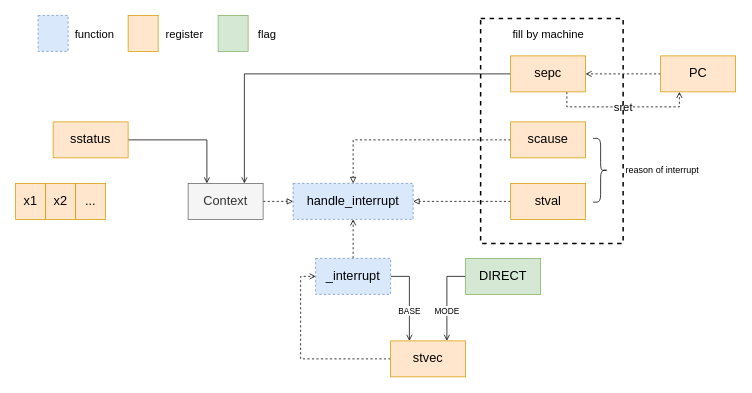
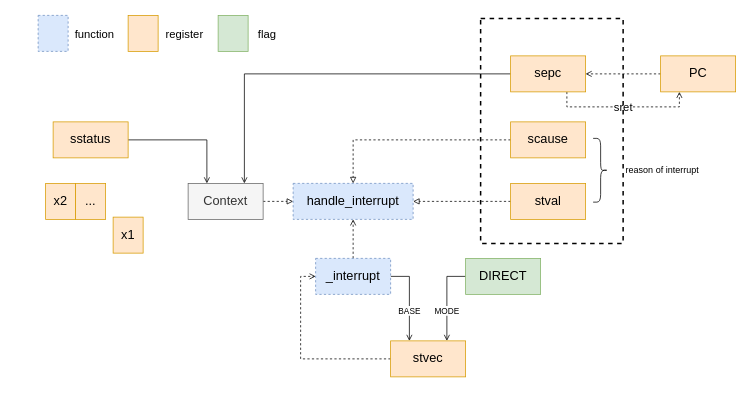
node "fill by machine": removed
node "x1": moved (30, 201) -> (128, 235)
